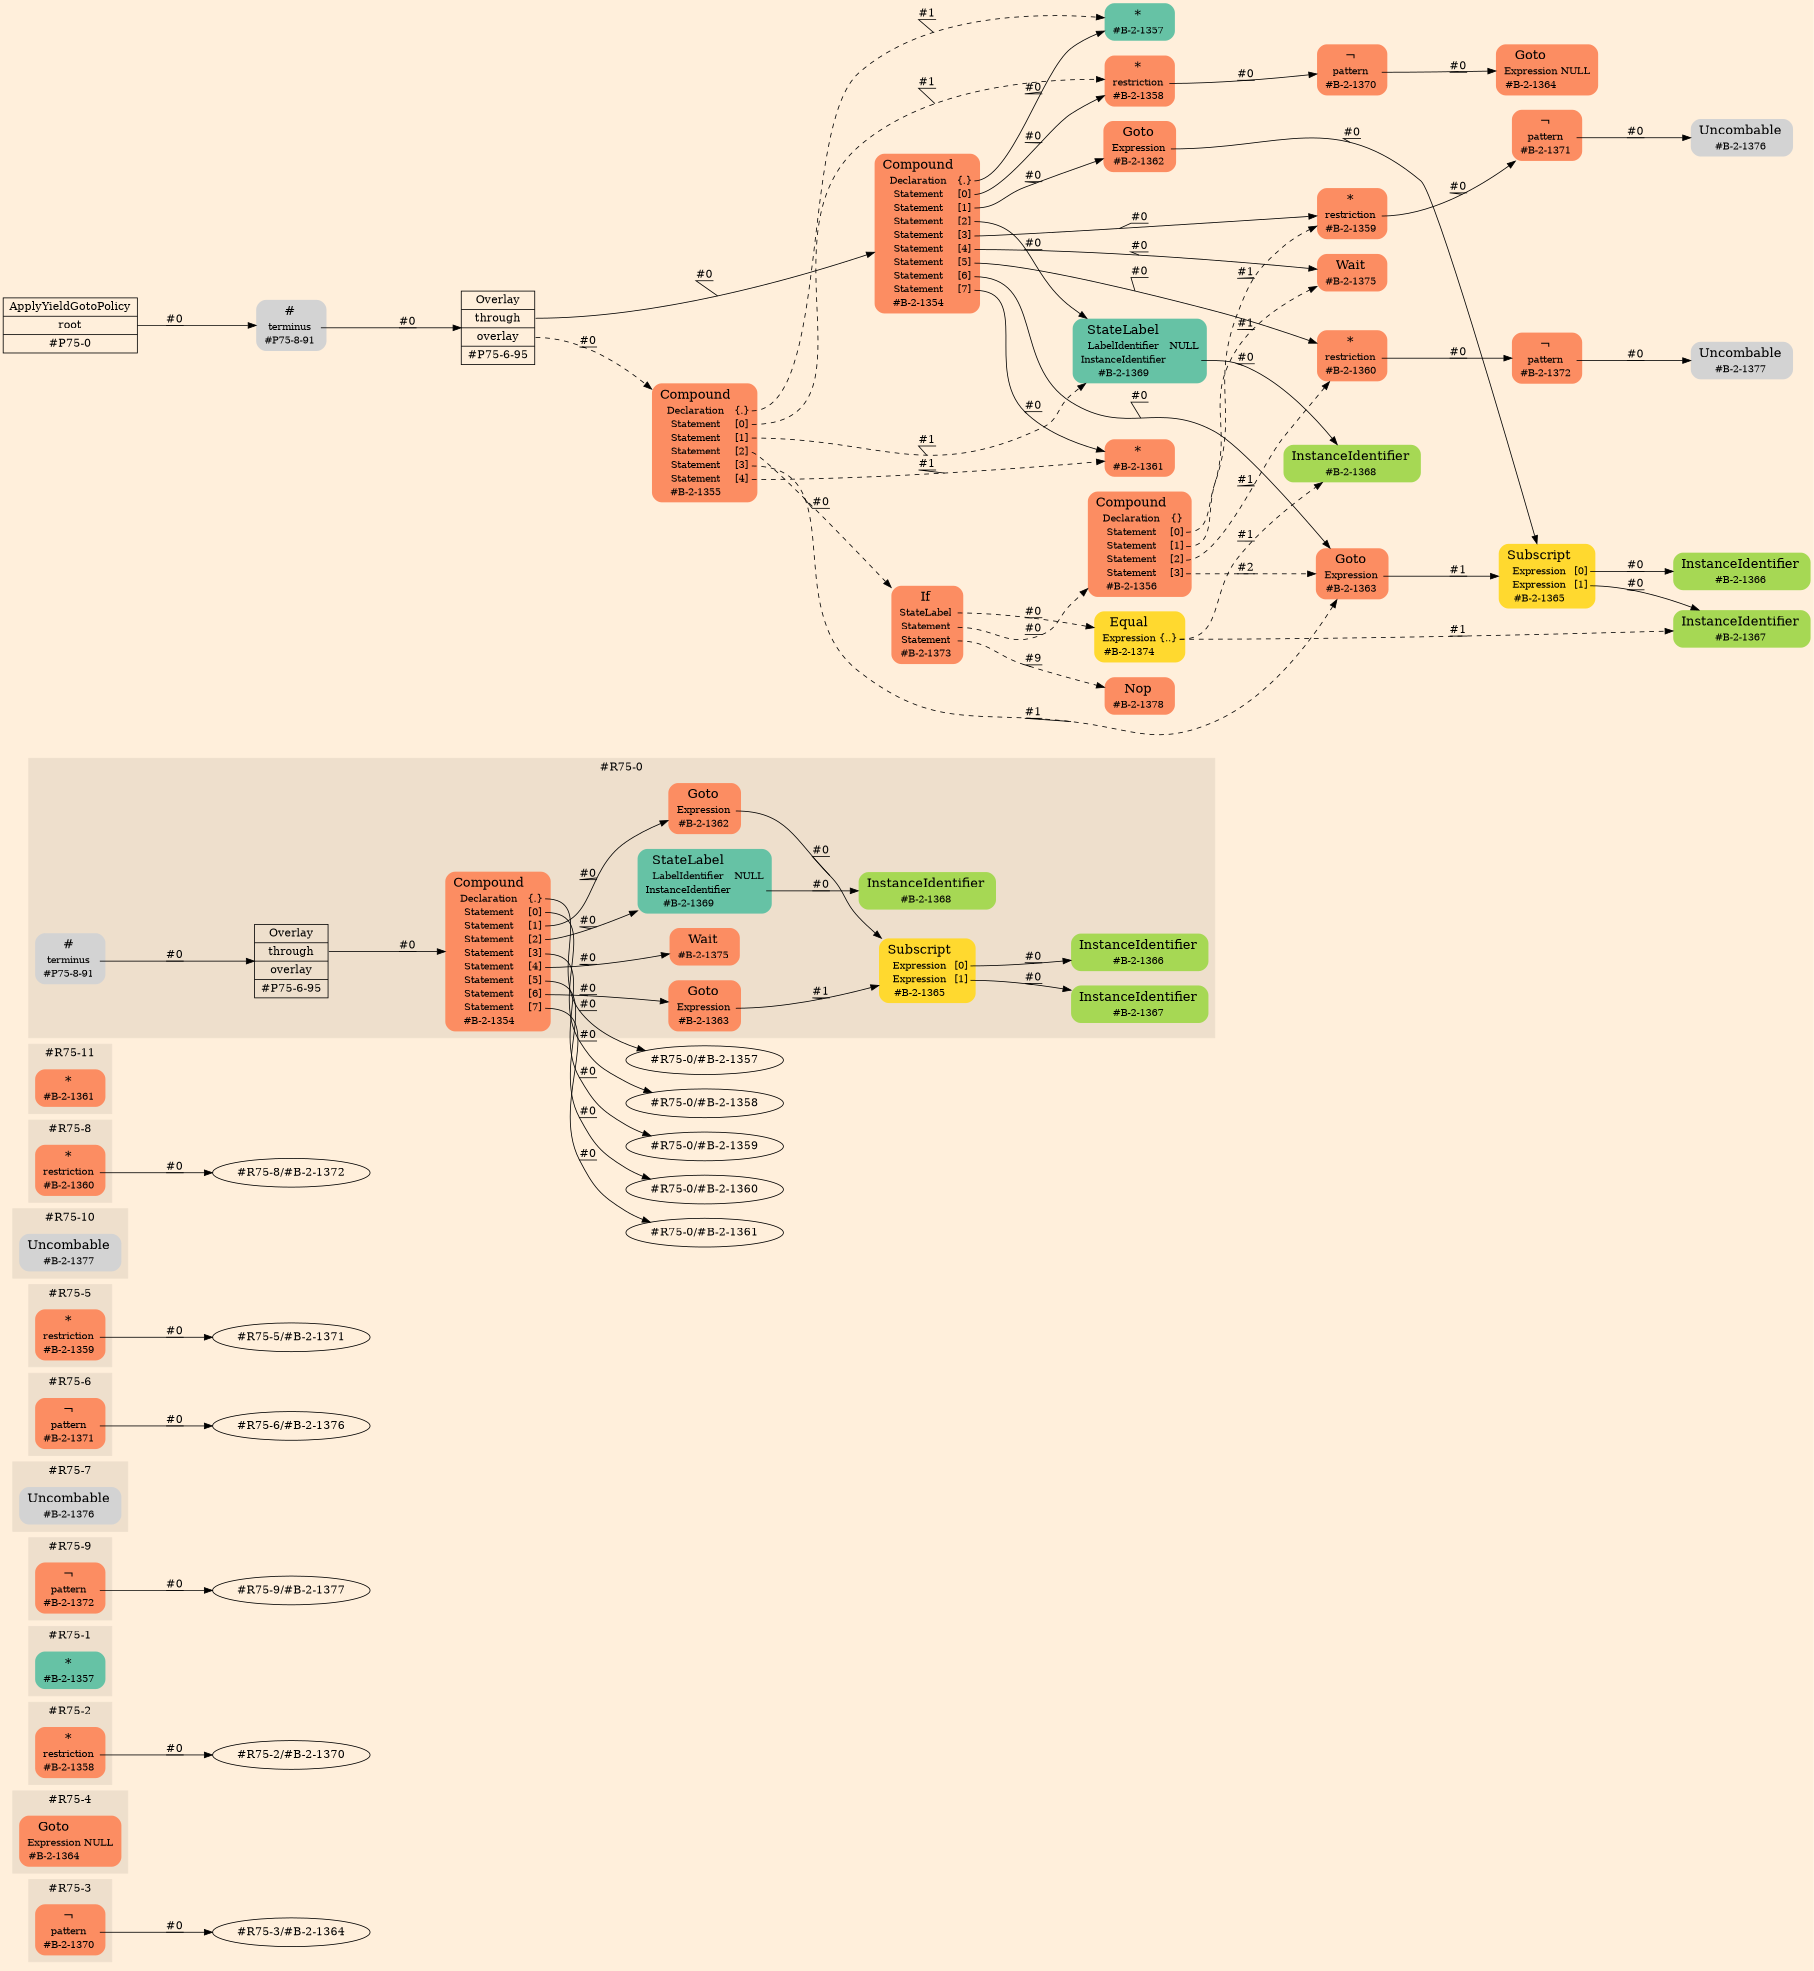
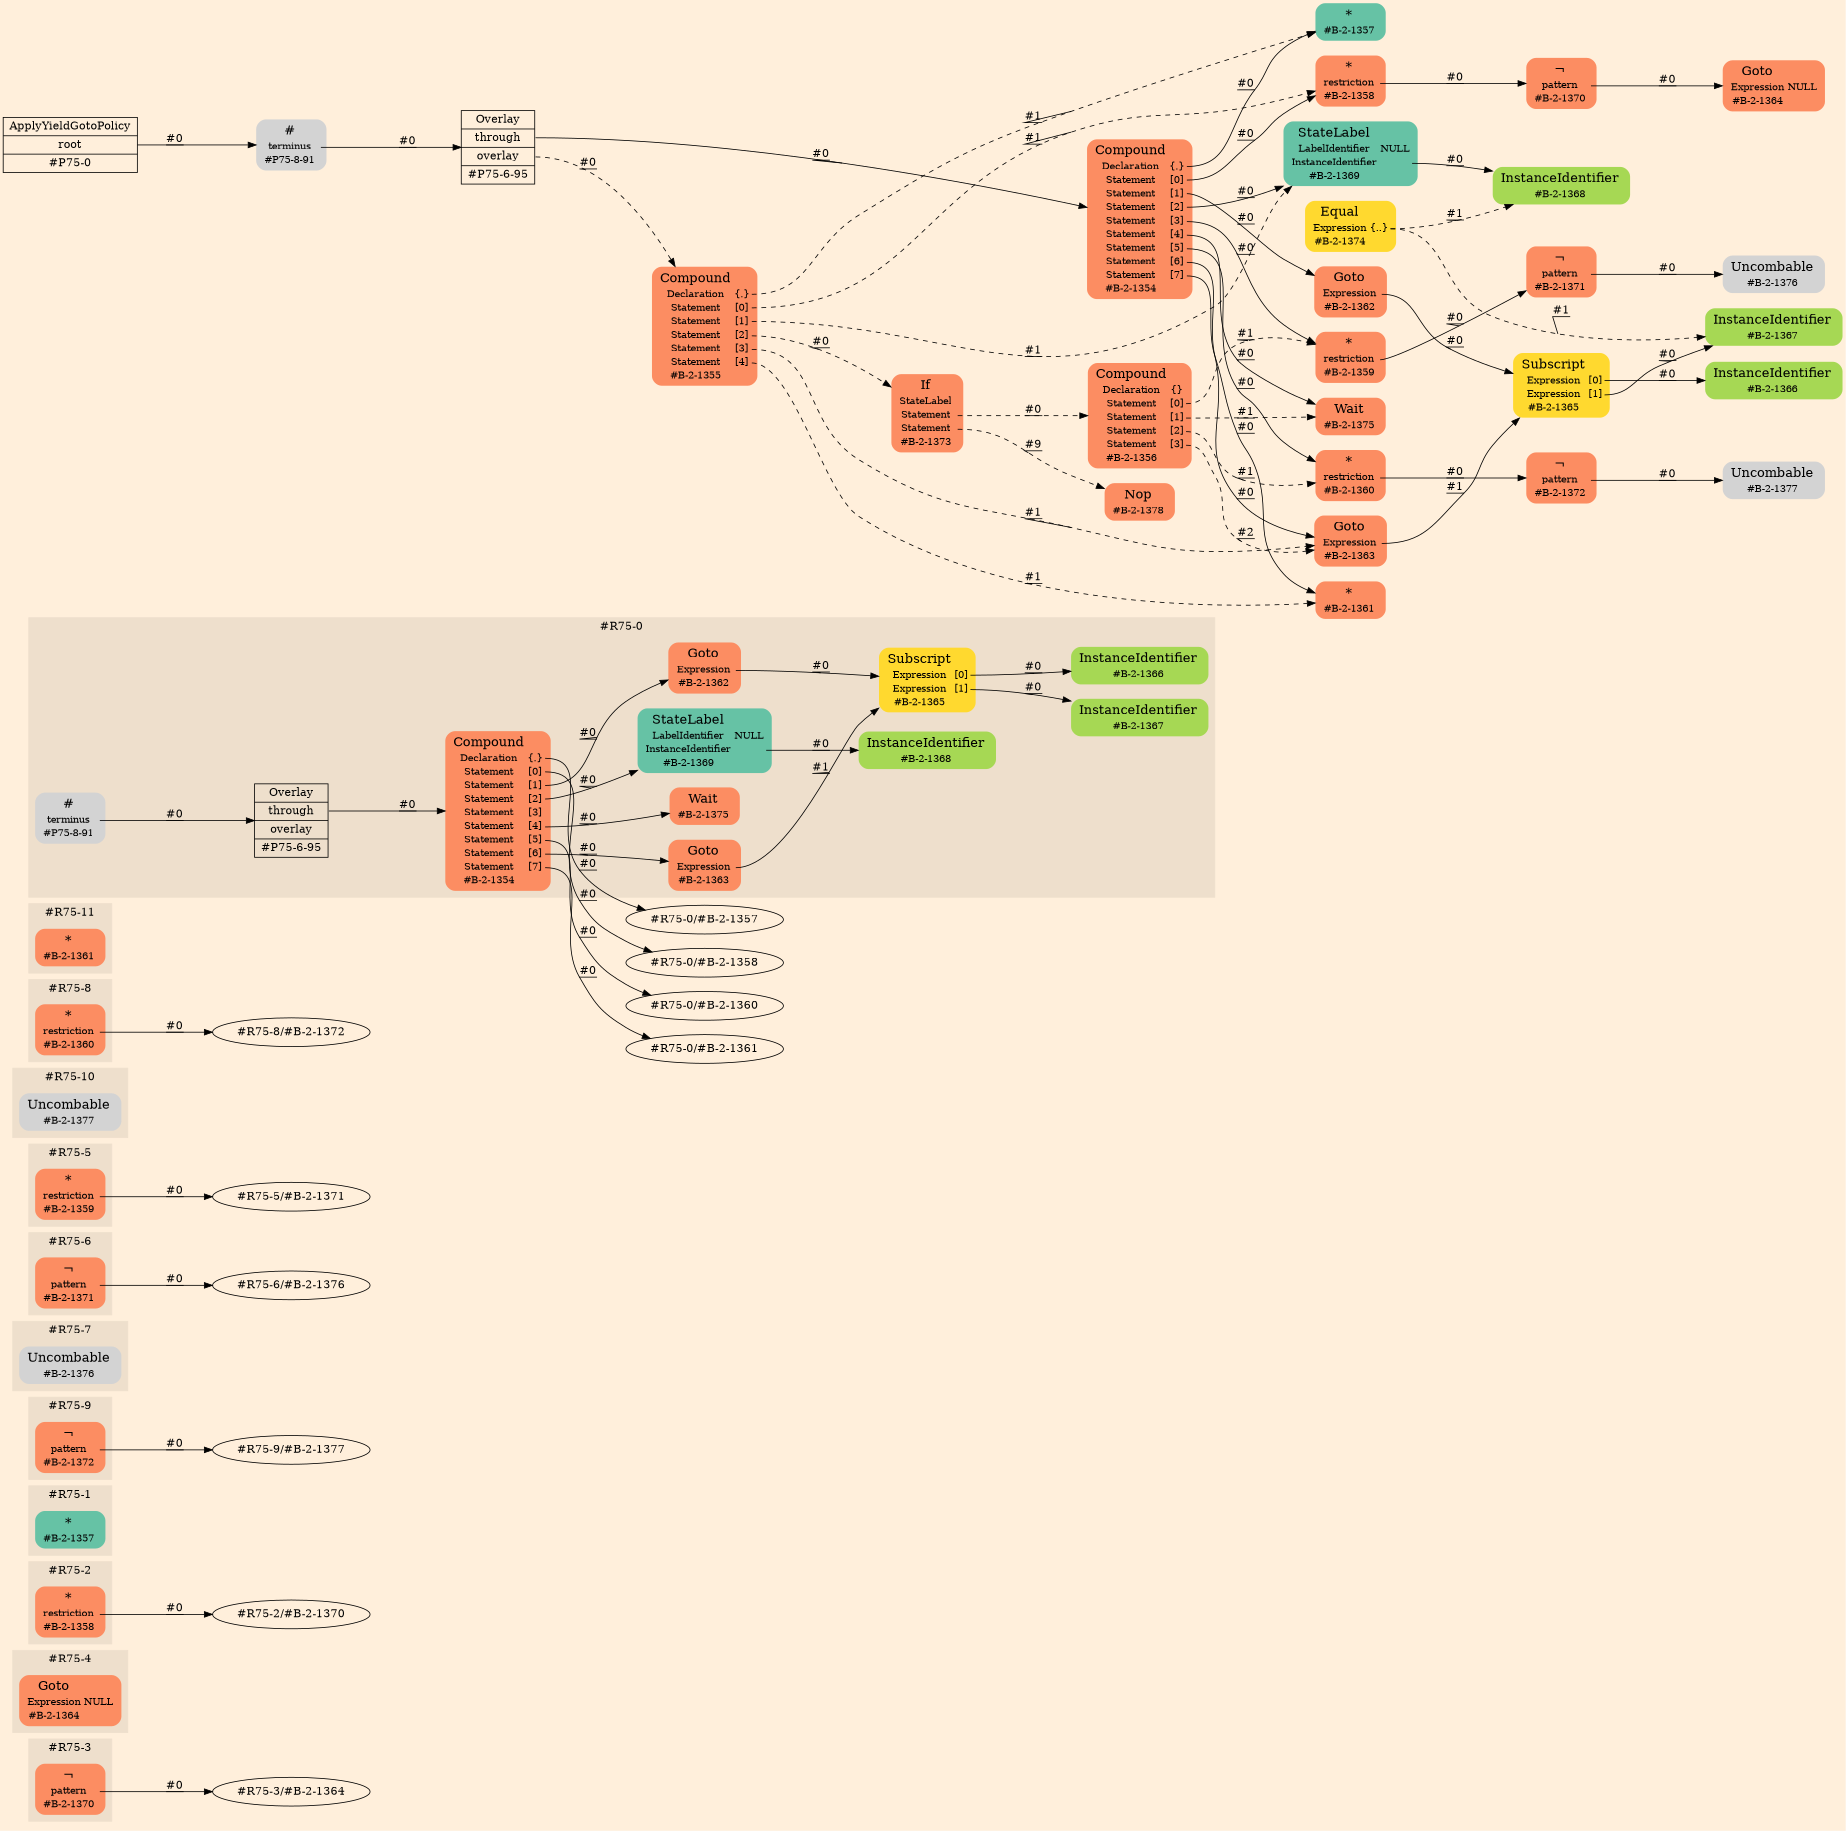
edge "If" -> "Equal": removed, label "#0"
node "#R75-0/#B-2-1359": removed
